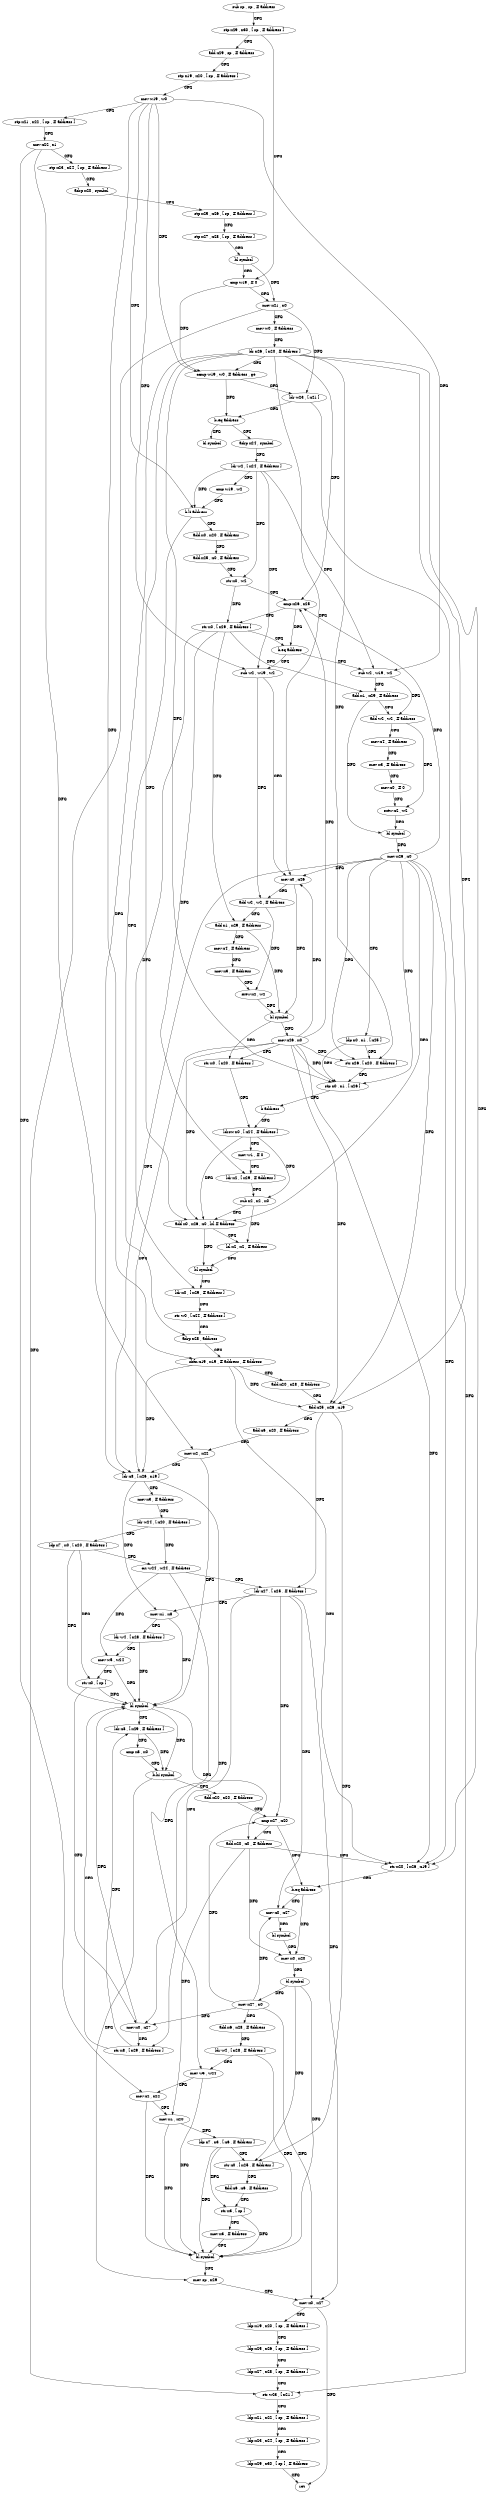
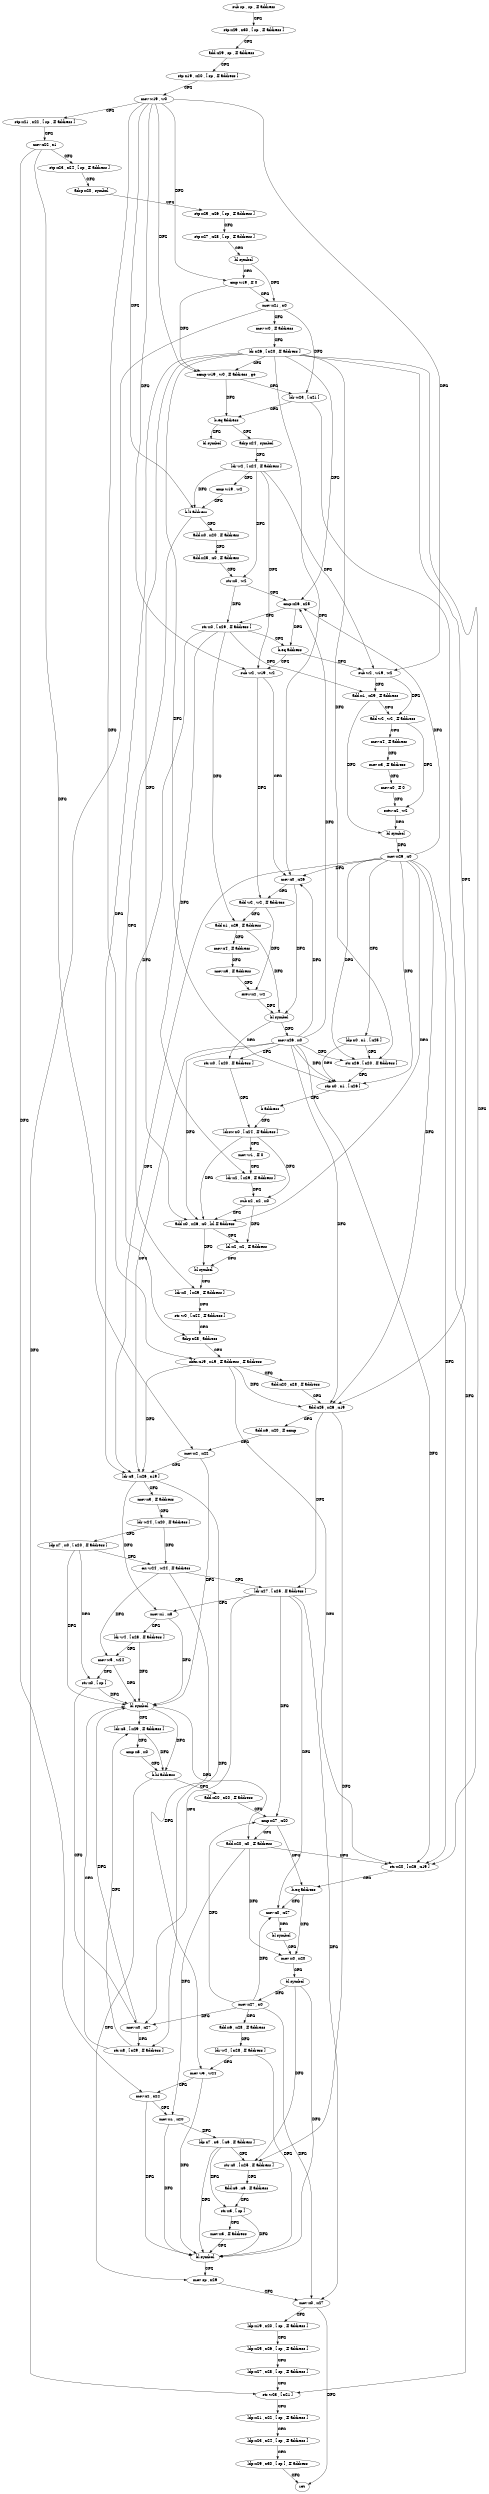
edge "stp x29 , x30 , [ sp , # address ]" -> "cmp w19 , # 0": now "mov w19 , w0" -> "cmp w19 , # 0"
node "add x6 , x20 , # address": label "add x6 , x20 , # address" -> "add x6 , x20 , # ccmp"
node "b.hi symbol": label "b.hi symbol" -> "b.hi address"
